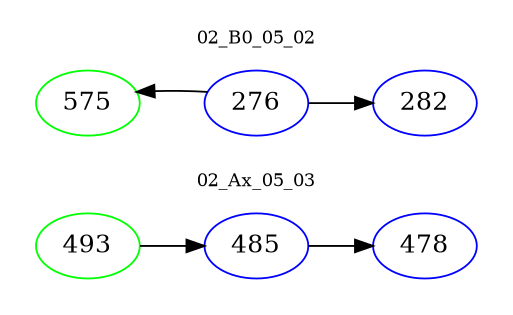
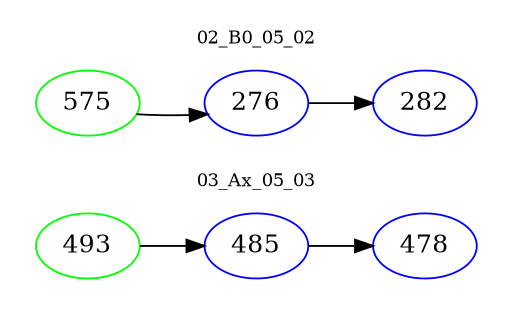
edge "276" -> "575": reversed
cluster "02_Ax_05_03": label "02_Ax_05_03" -> "03_Ax_05_03"
